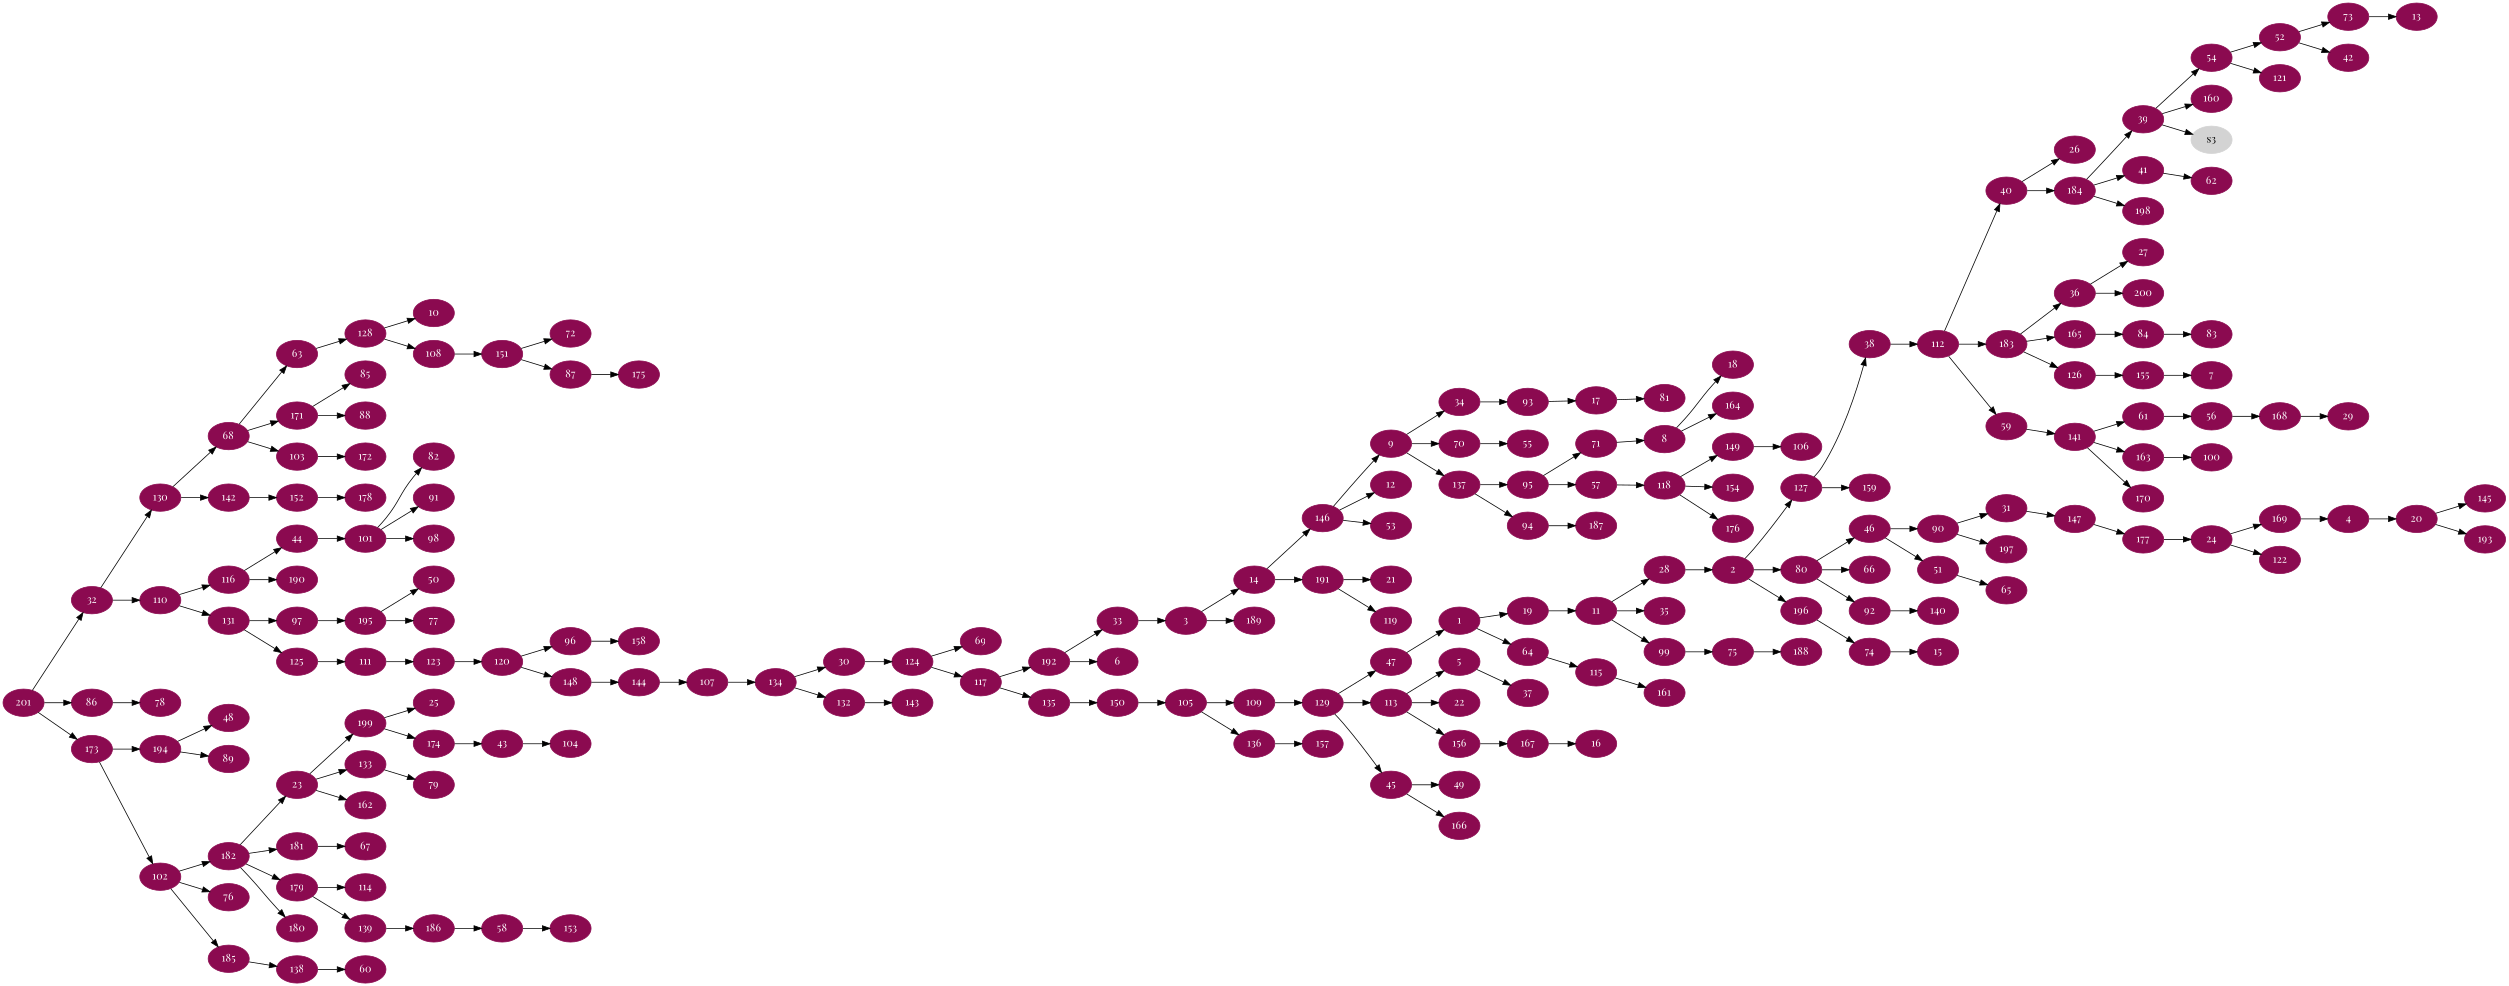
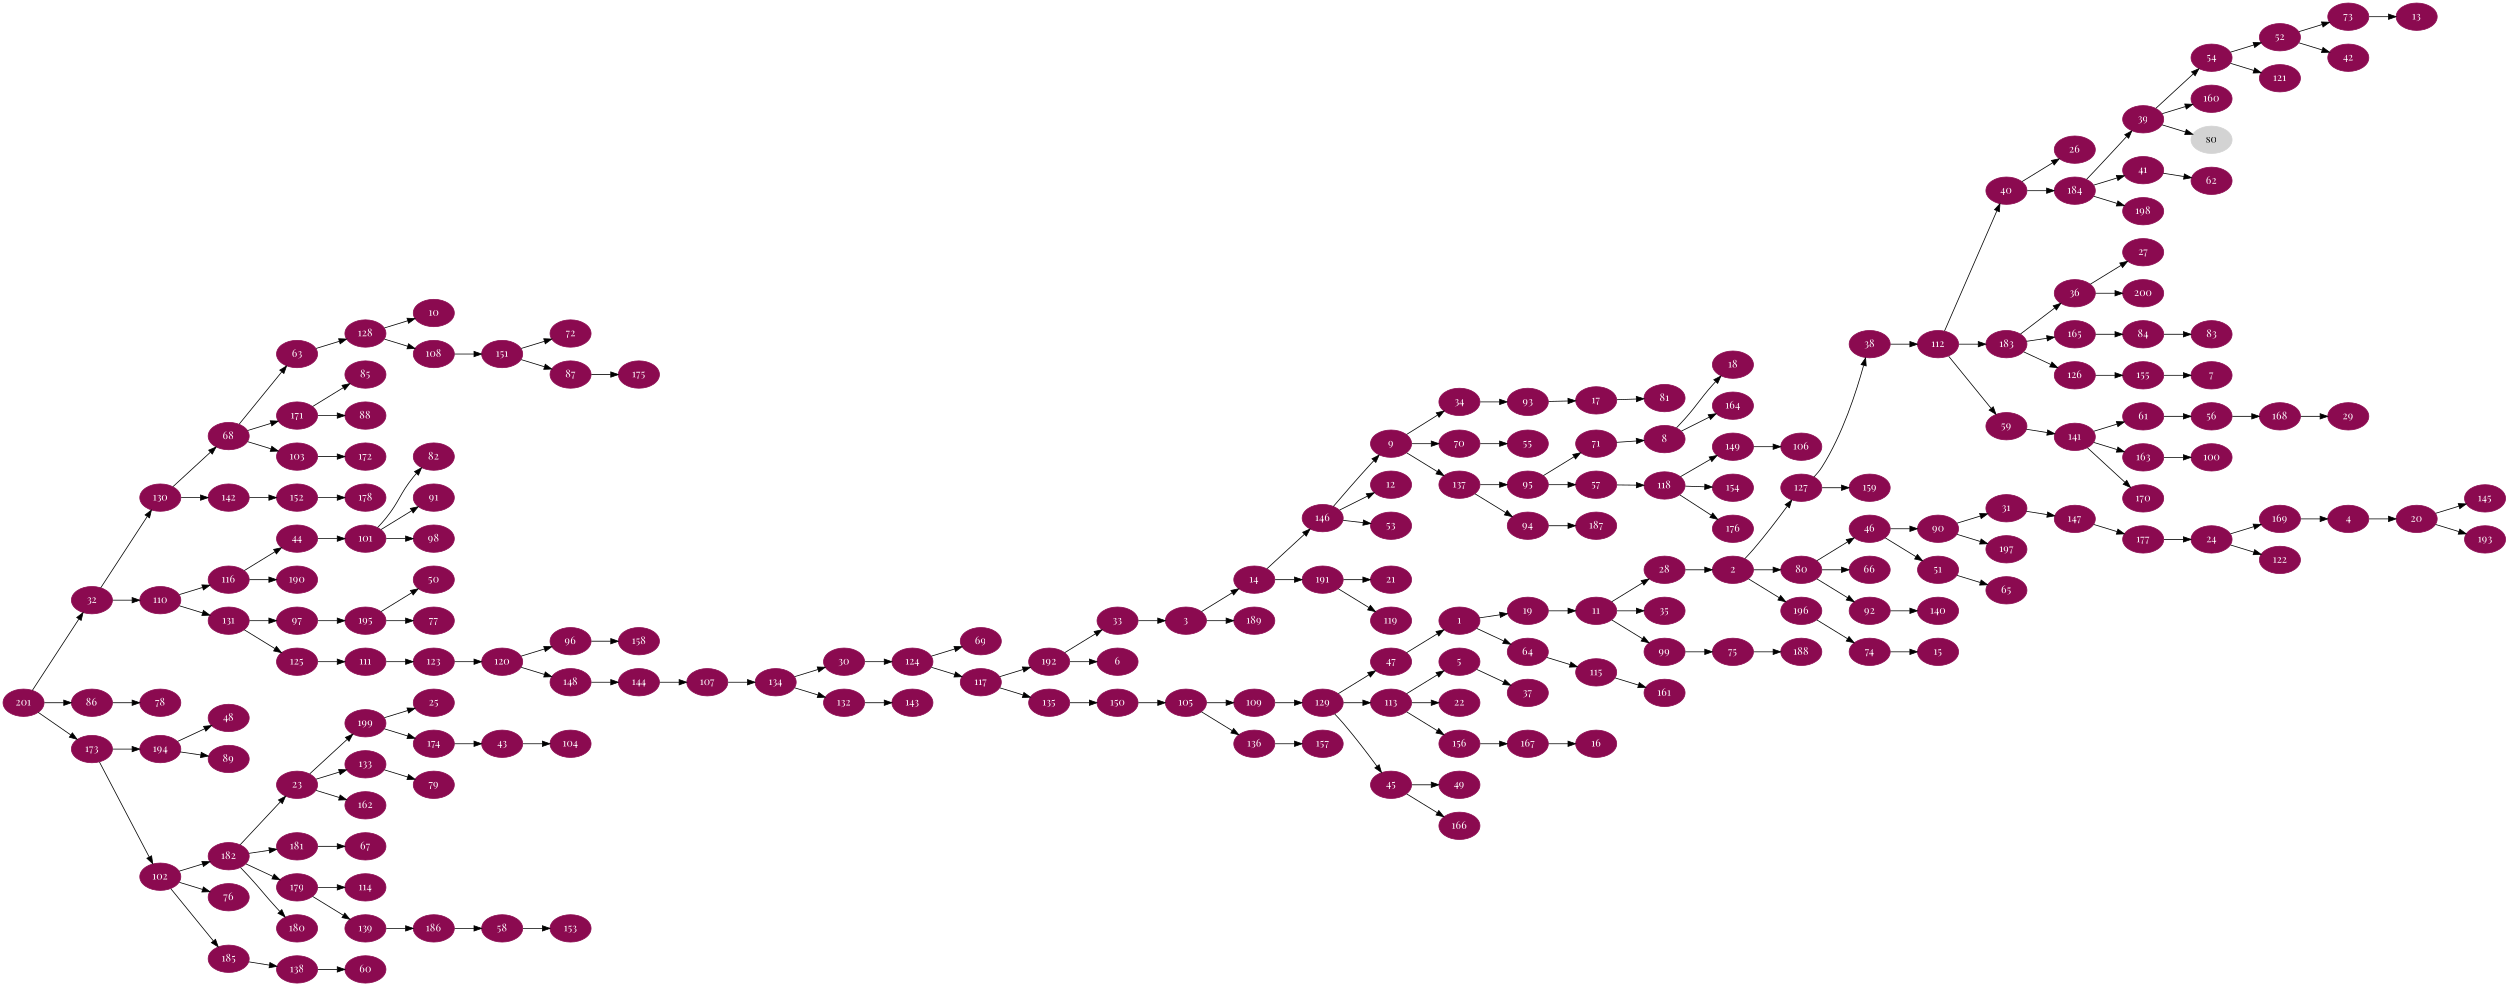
node "s3": label "s3" -> "s0"
